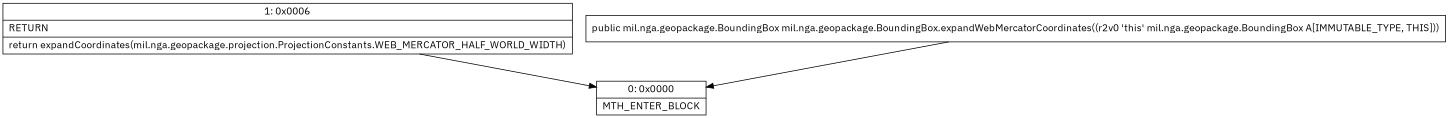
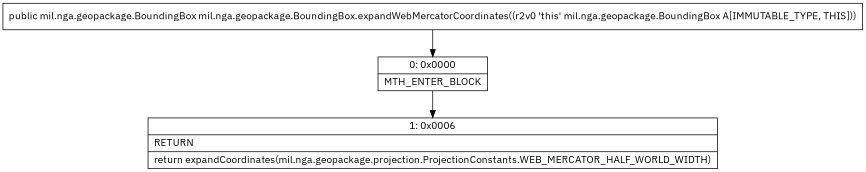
edge "1: 0x0006" -> "0: 0x0000": reversed
